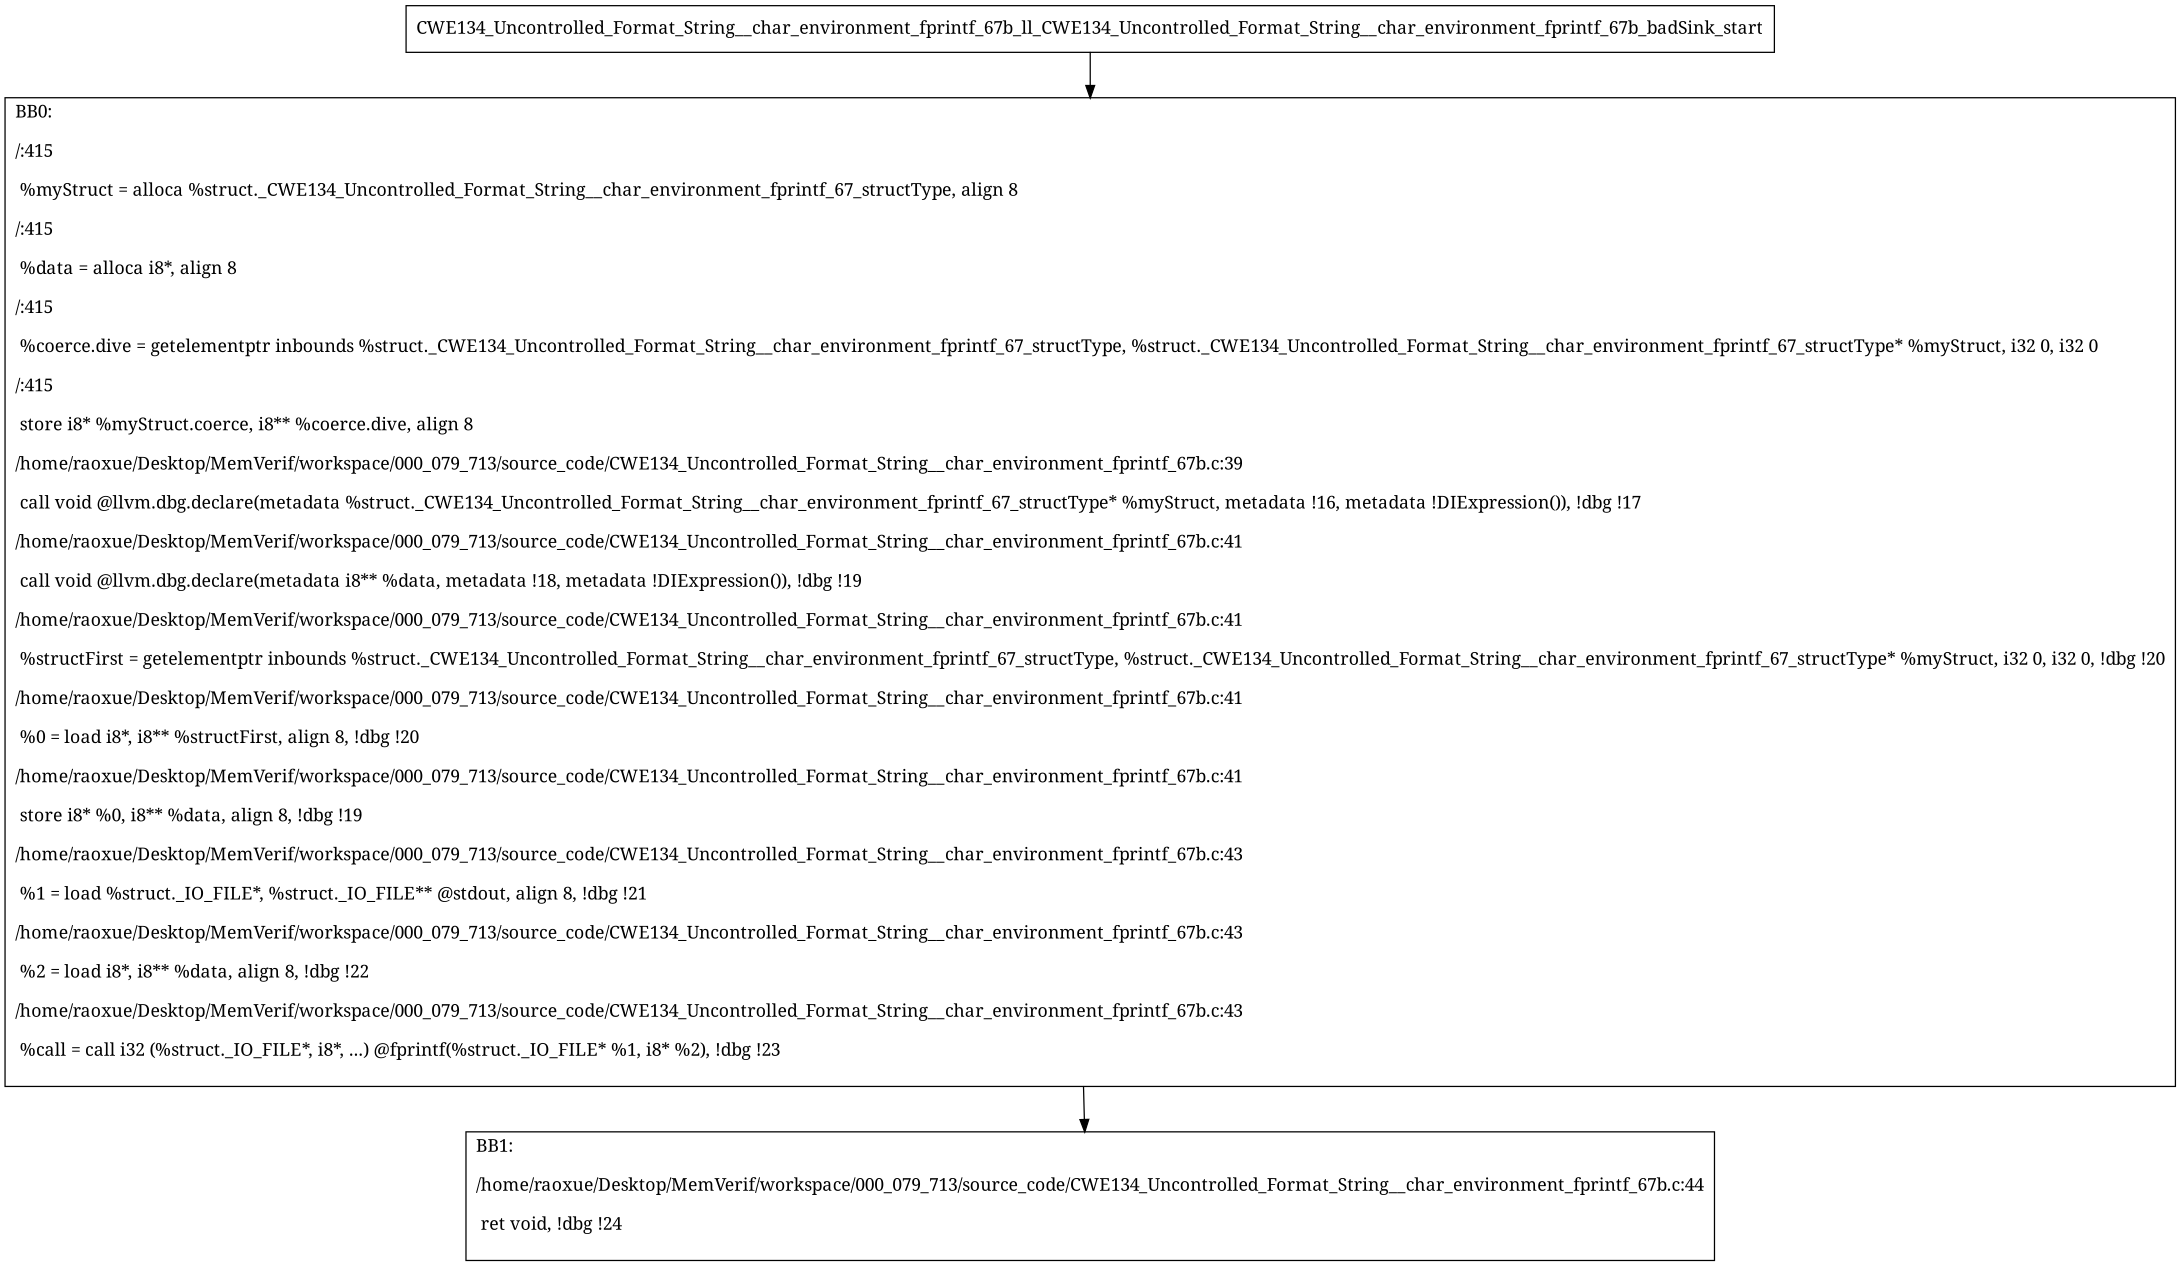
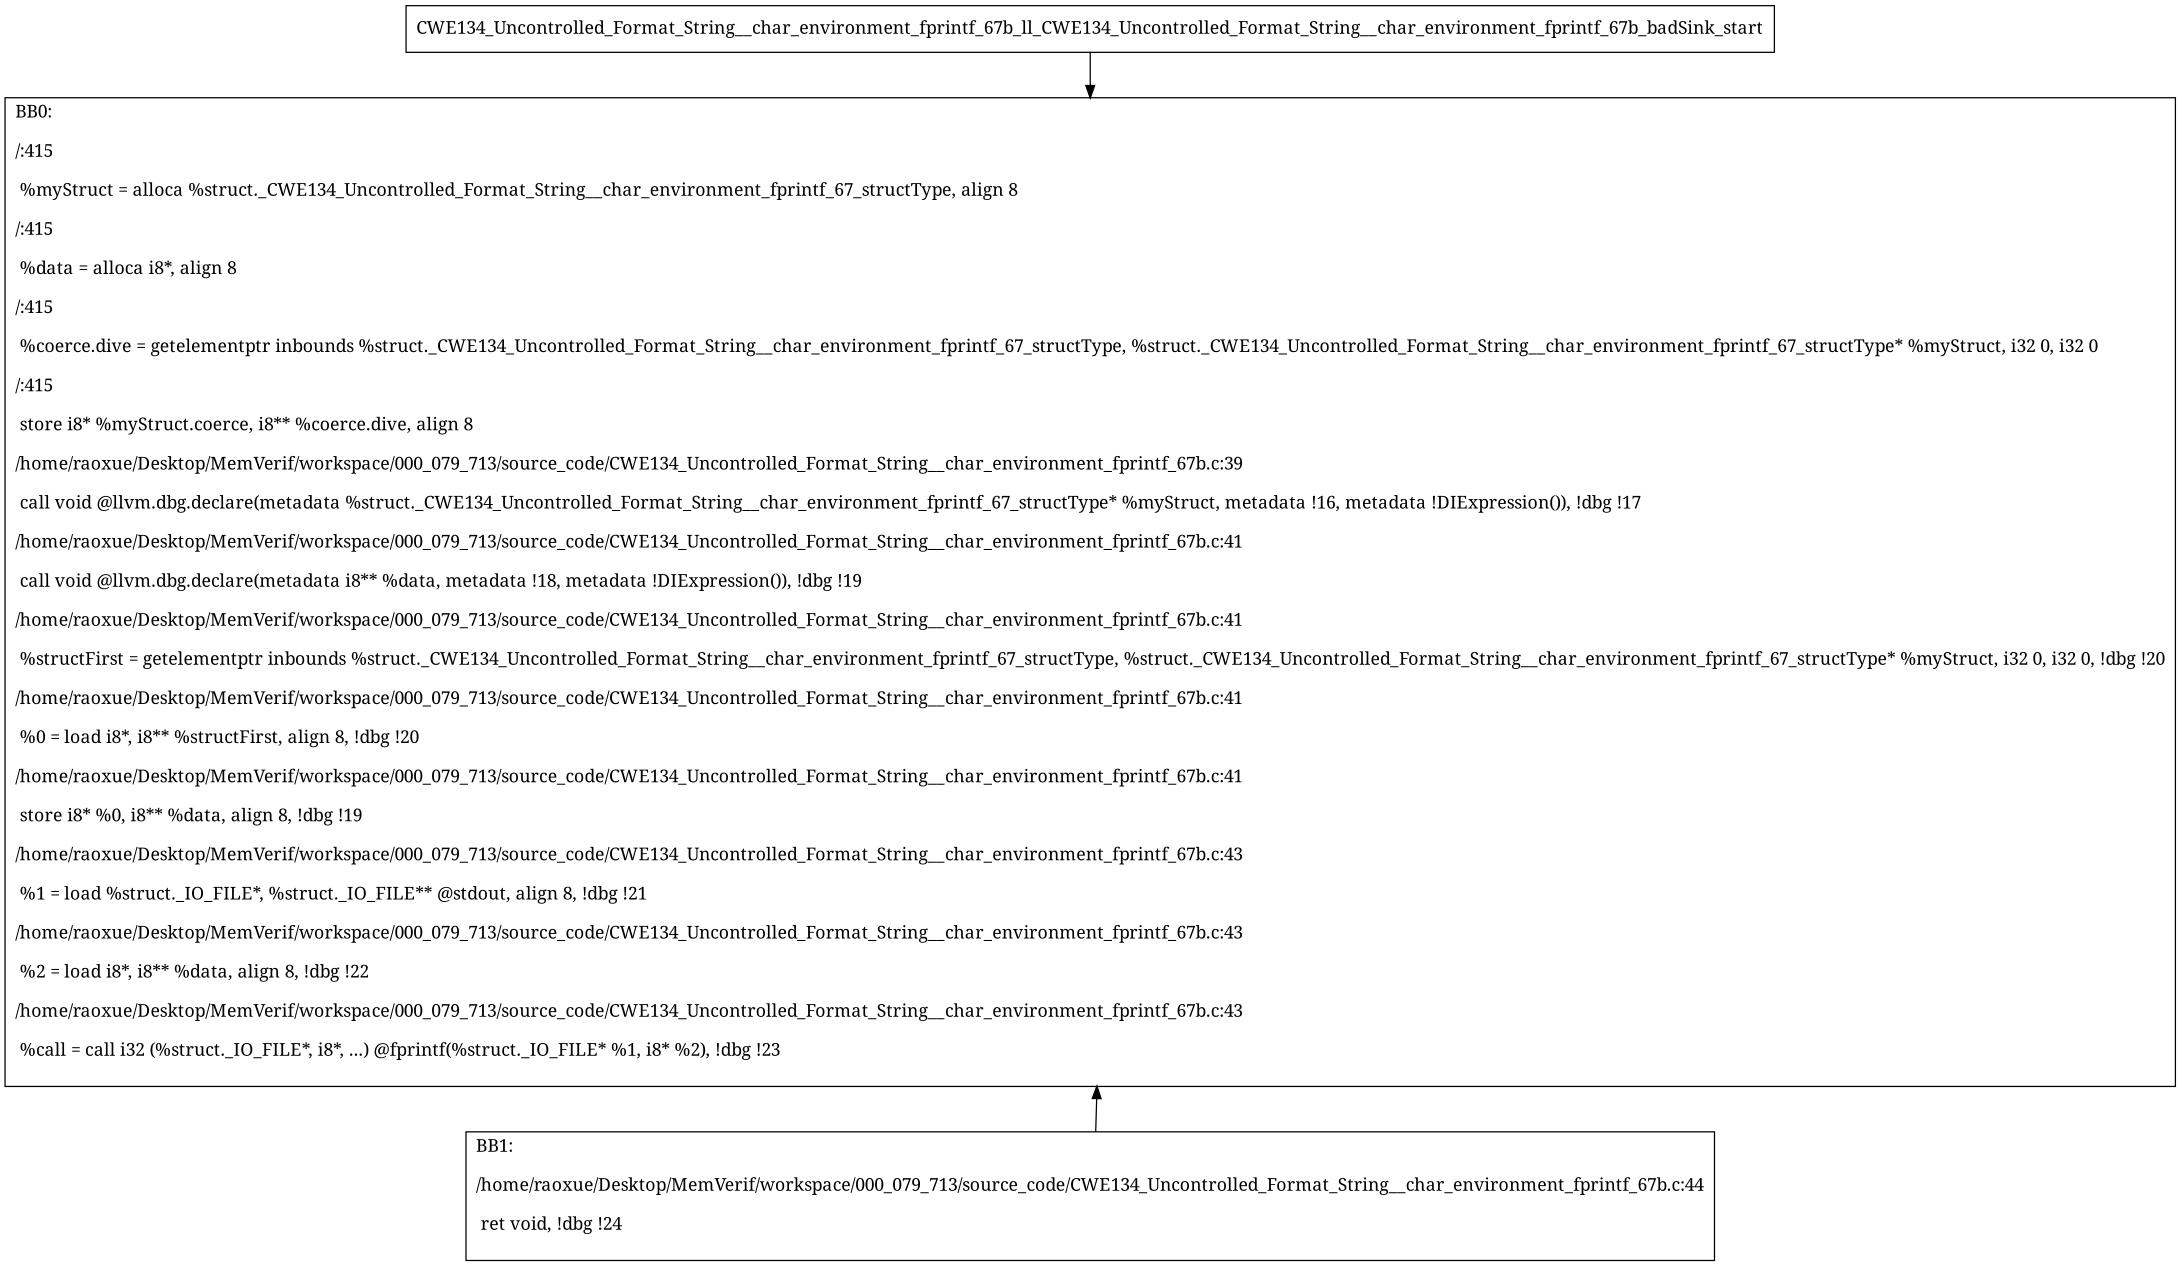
edge "BB0:" -> "BB1:": reversed
